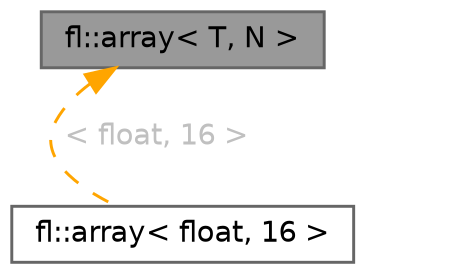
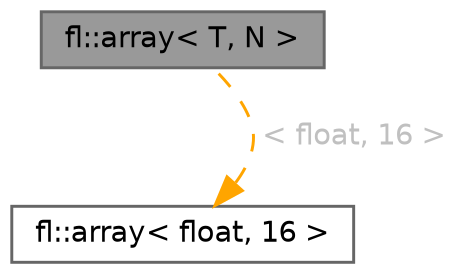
edge "fl::array< float, 16 >" -> "fl::array< T, N >": reversed
